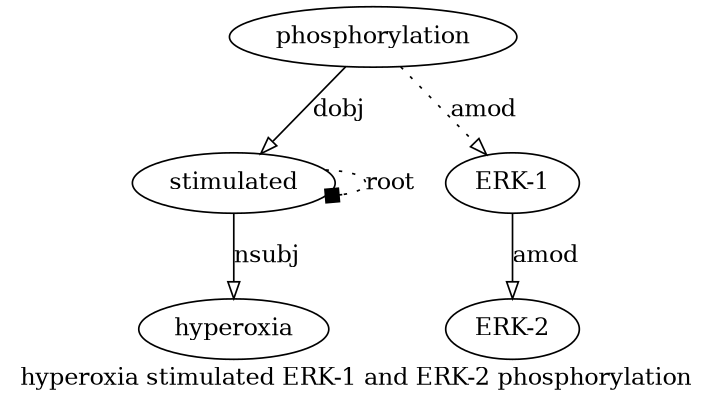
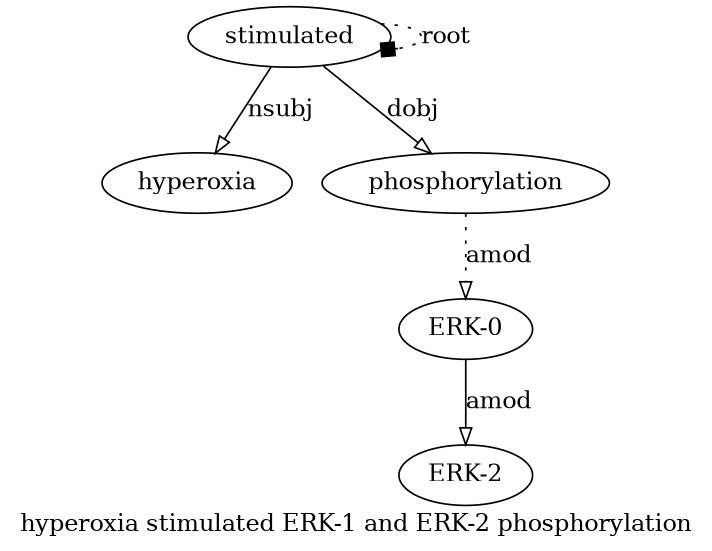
edge "phosphorylation" -> "stimulated": reversed
node "ERK-1": label "ERK-1" -> "ERK-0"
